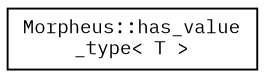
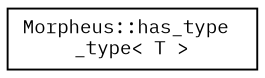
node "Morpheus::has_value _type< T >": label "Morpheus::has_value _type< T >" -> "Morpheus::has_type _type< T >"
